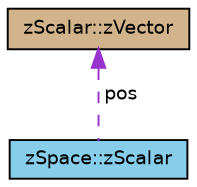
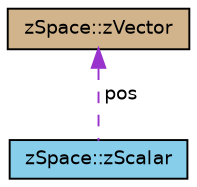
node "zScalar::zVector": label "zScalar::zVector" -> "zSpace::zVector"
